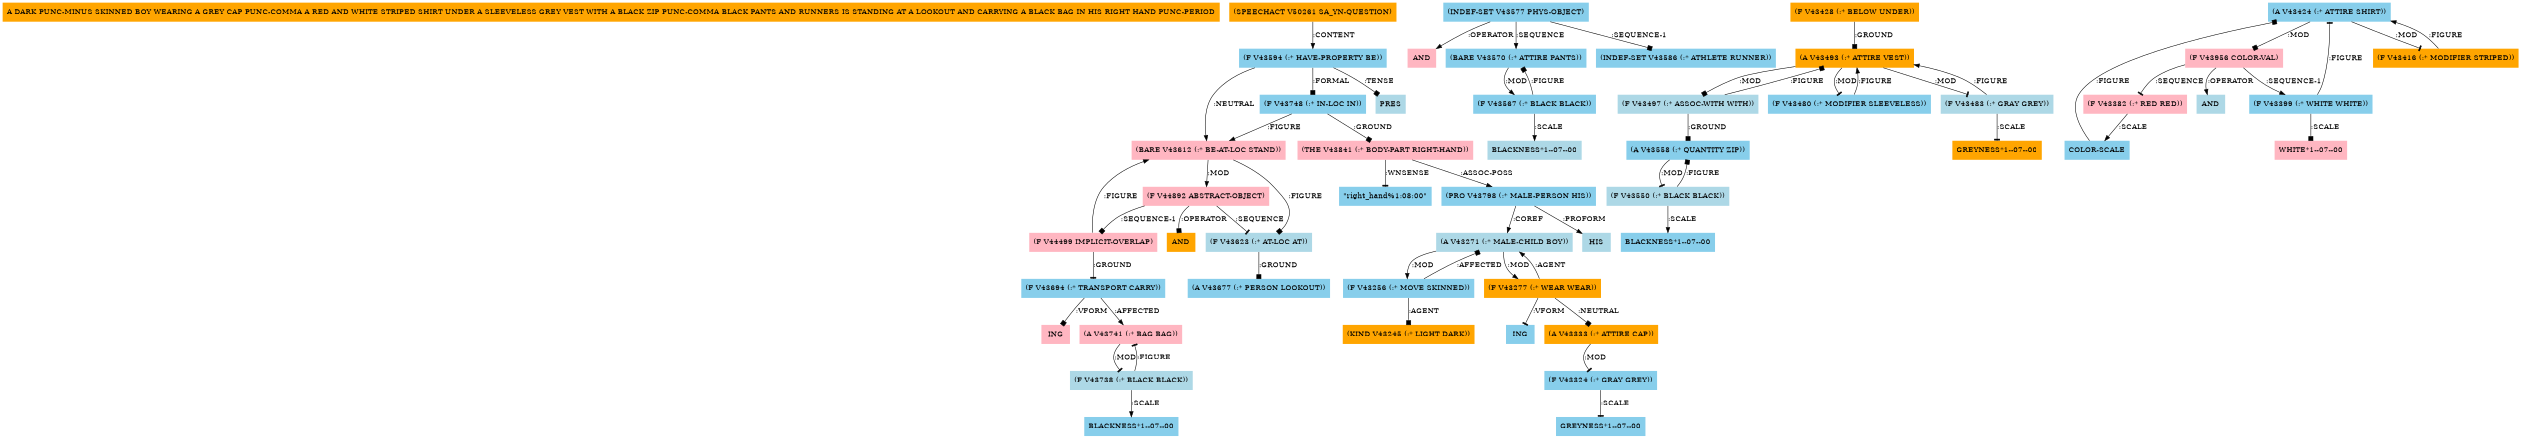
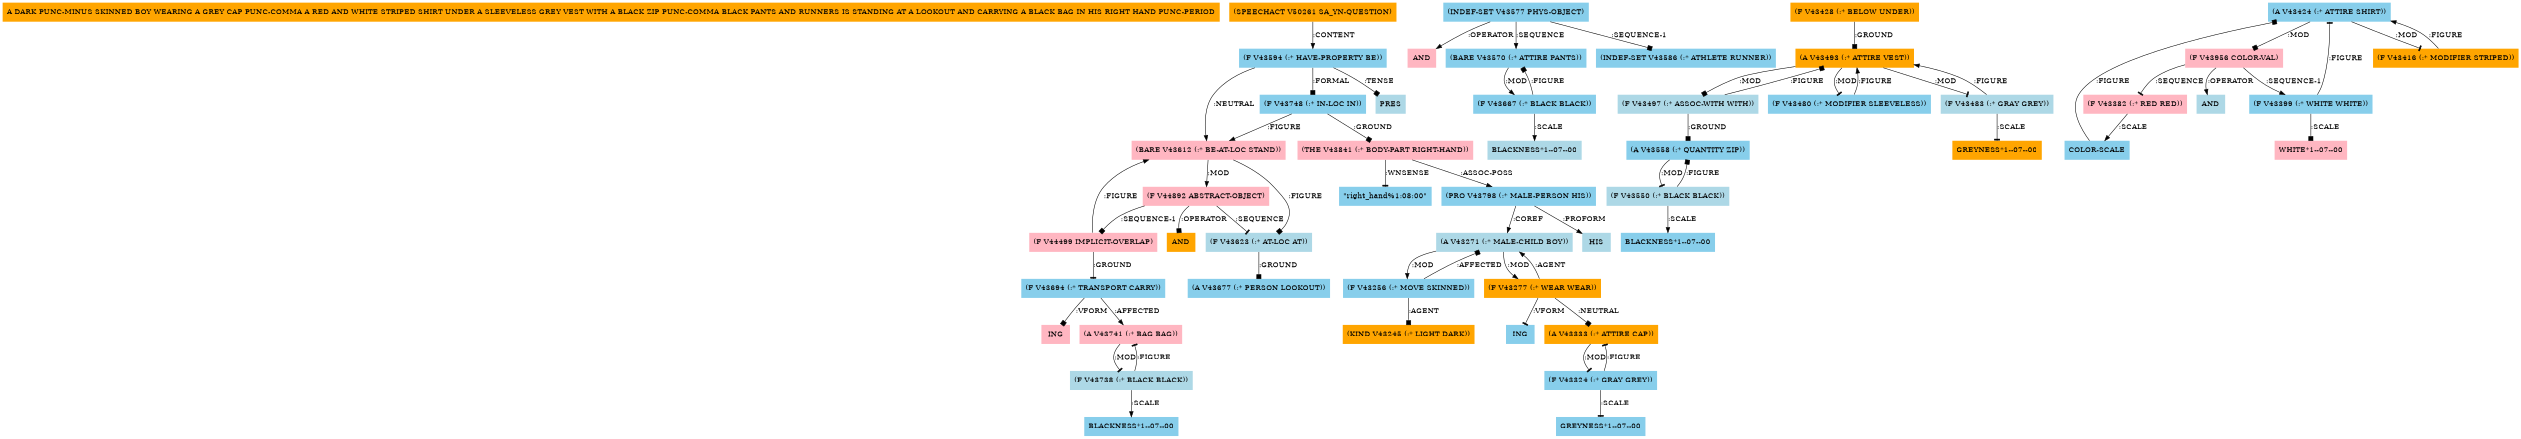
node "(F V43567 (:* BLACK BLACK))": label "(F V43567 (:* BLACK BLACK))" -> "(F V43667 (:* BLACK BLACK))"
edge "(F V43324 (:* GRAY GREY))" -> "(A V43333 (:* ATTIRE CAP))": added, label ":FIGURE"
